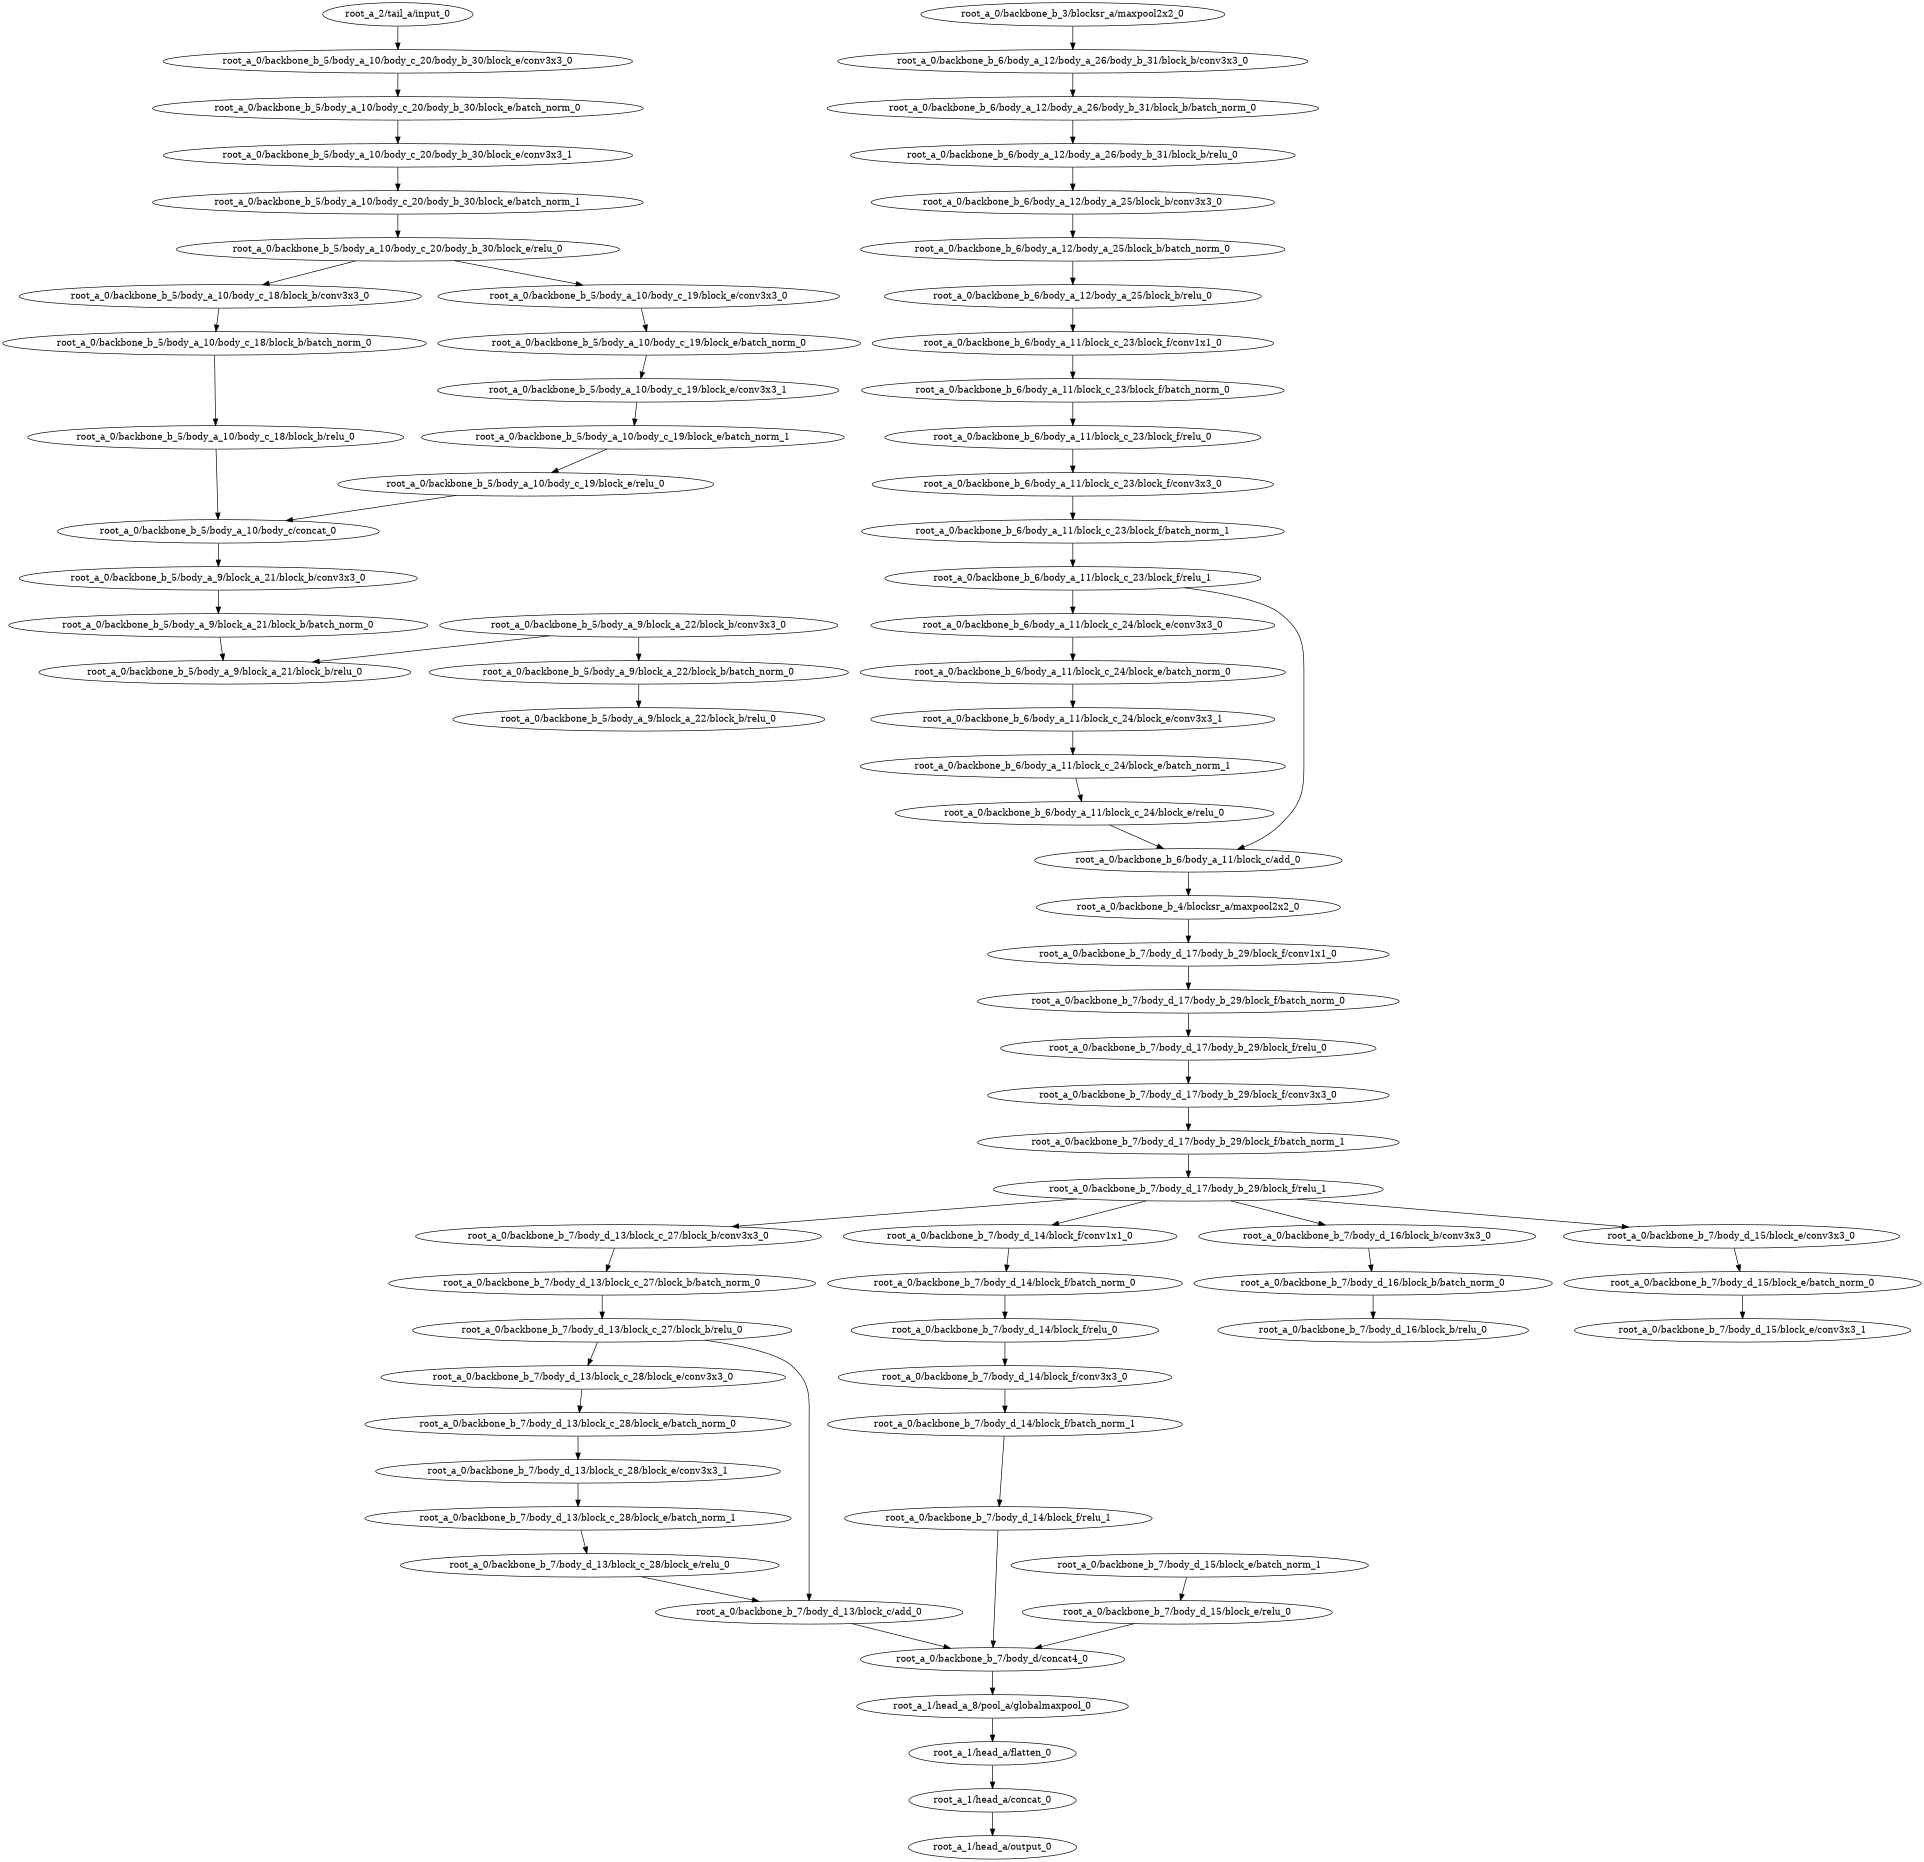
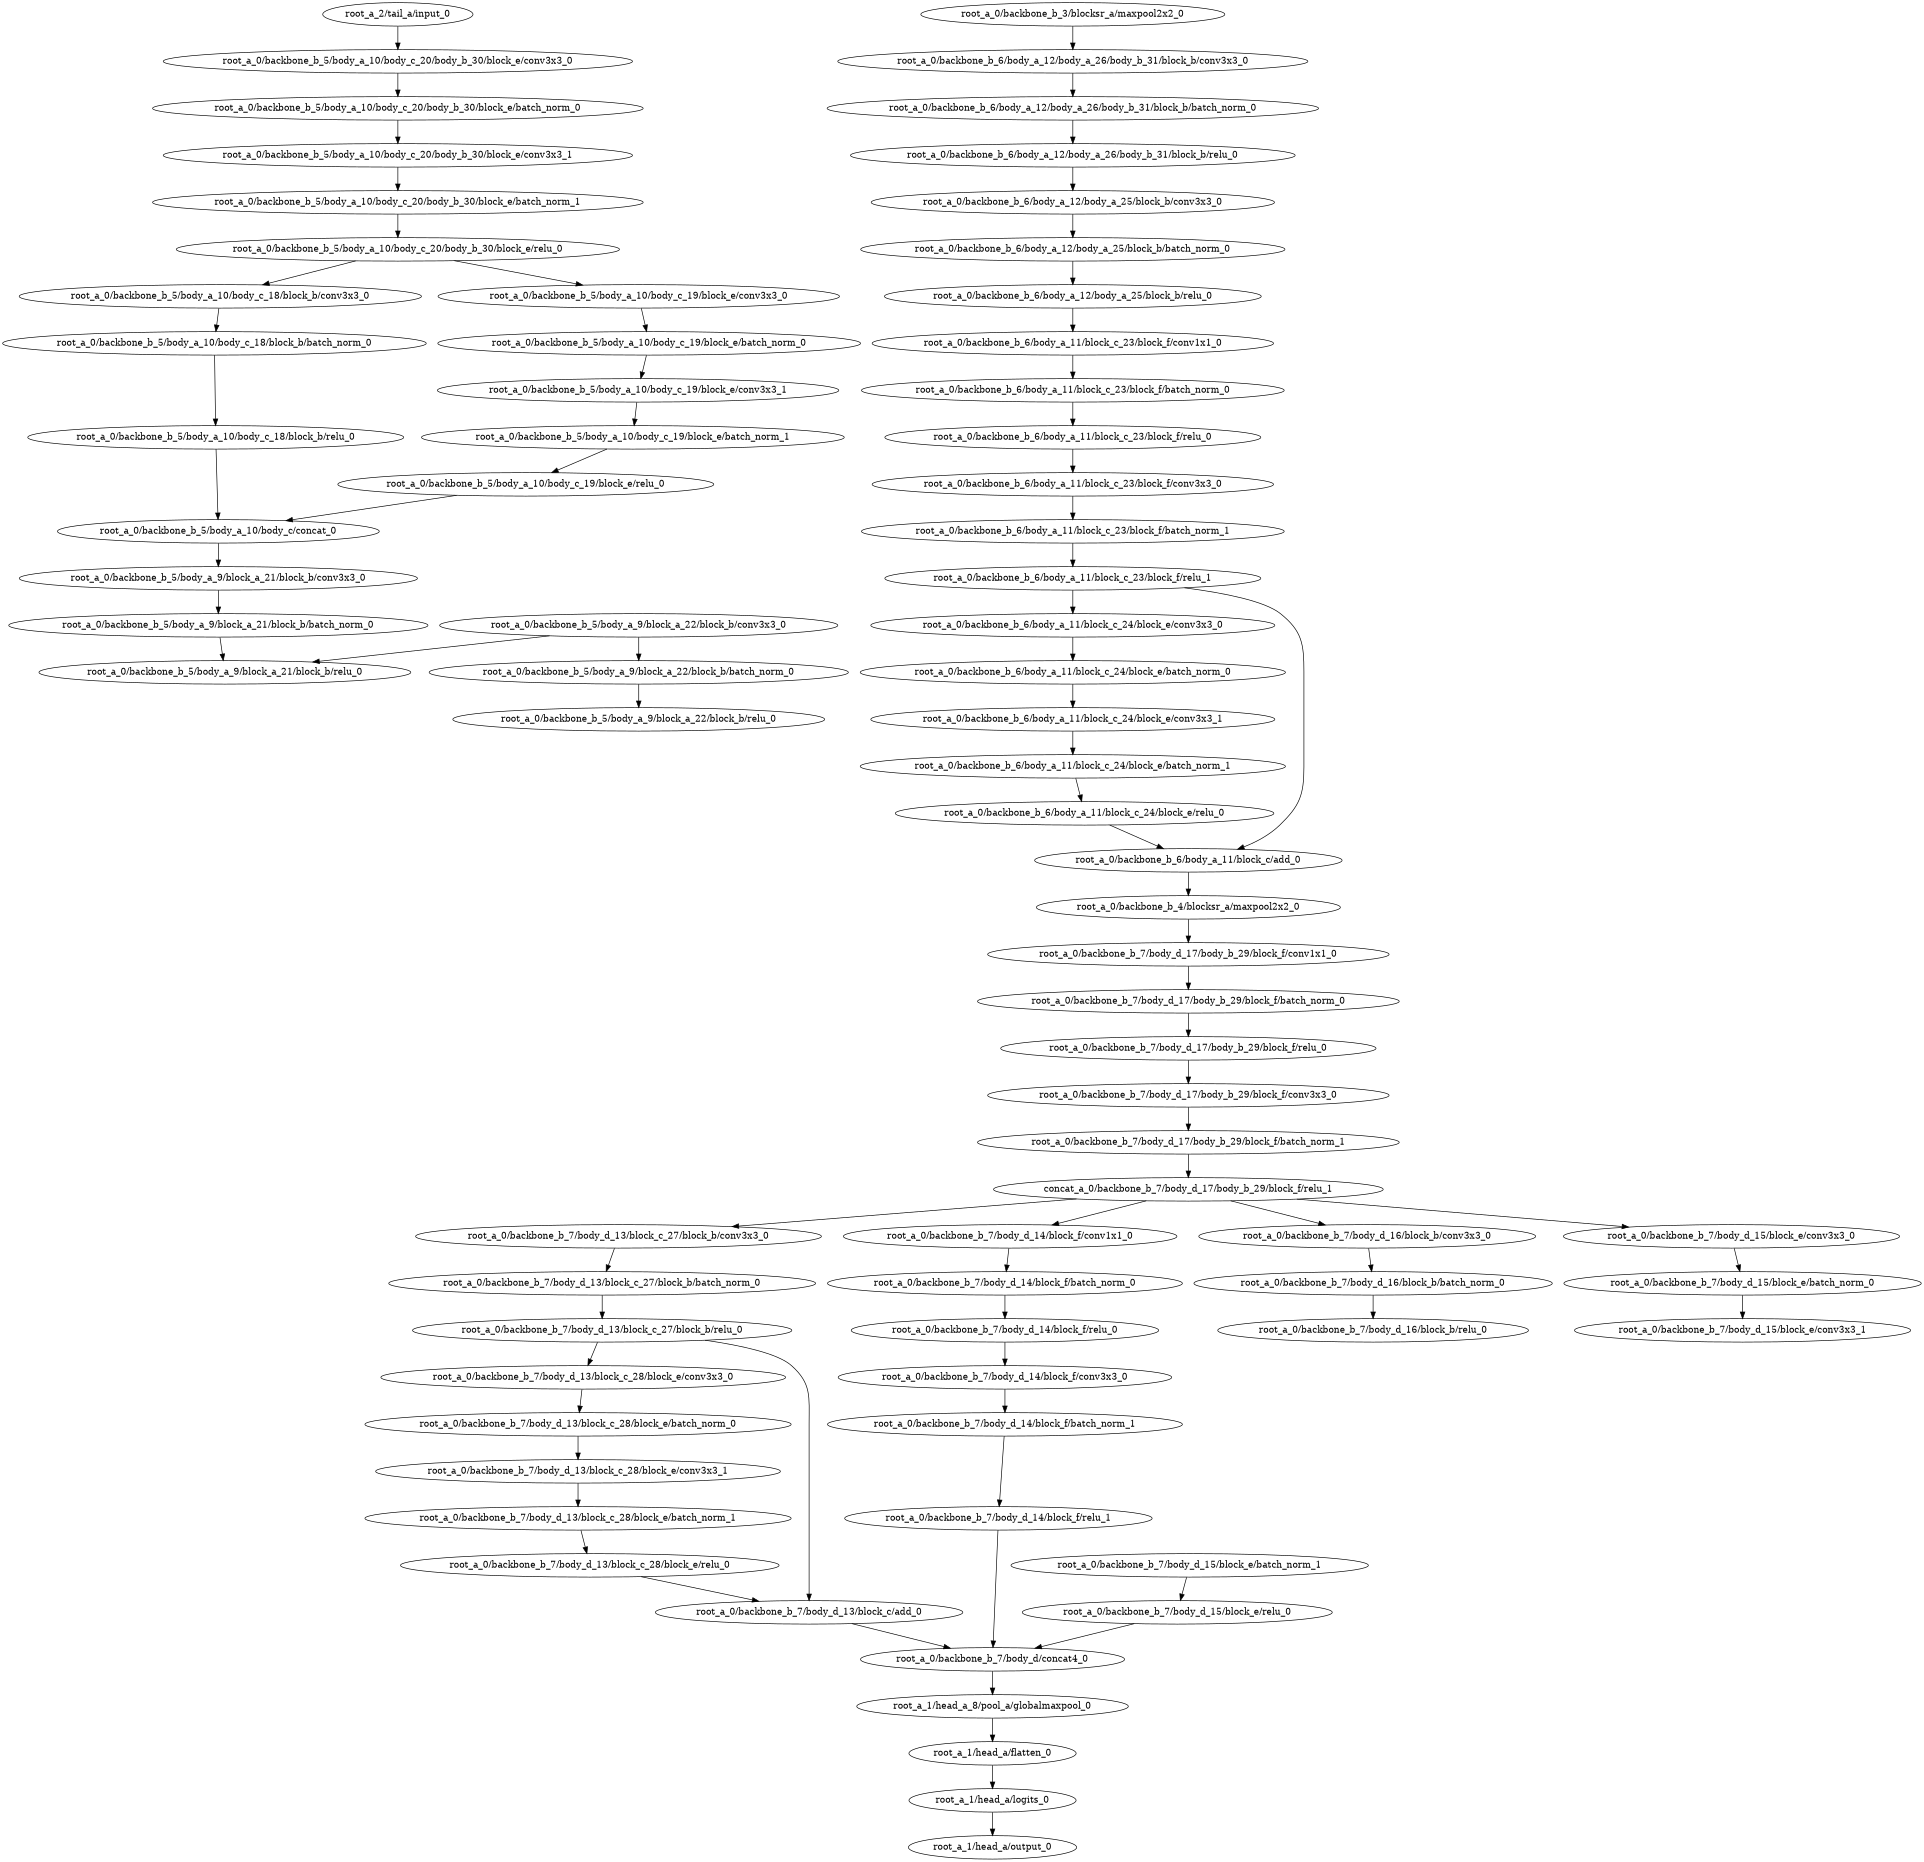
node "root_a_0/backbone_b_7/body_d_17/body_b_29/block_f/relu_1": label "root_a_0/backbone_b_7/body_d_17/body_b_29/block_f/relu_1" -> "concat_a_0/backbone_b_7/body_d_17/body_b_29/block_f/relu_1"
node "root_a_1/head_a/concat_0": label "root_a_1/head_a/concat_0" -> "root_a_1/head_a/logits_0"
